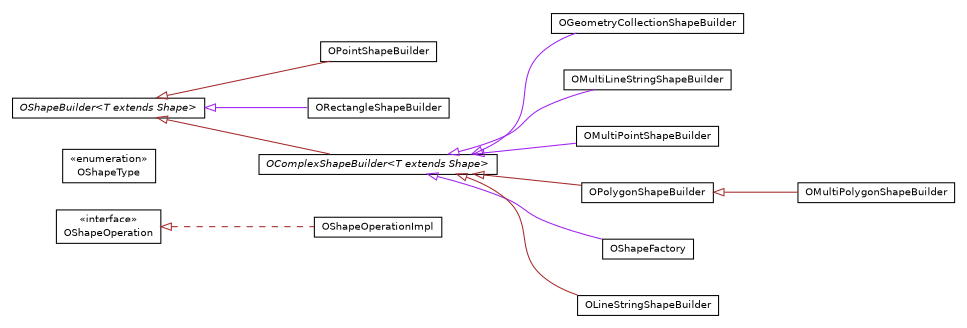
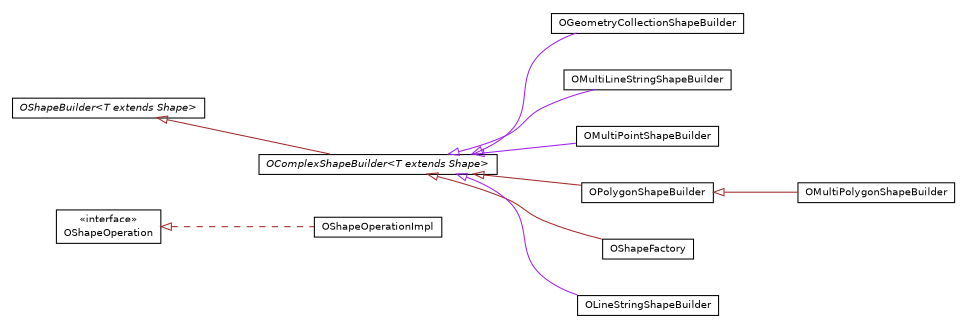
node "OPointShapeBuilder": removed
node "ORectangleShapeBuilder": removed
node "OShapeType": removed
edge "OShapeFactory" -> "OComplexShapeBuilder<T extends Shape>": color purple -> brown
edge "OLineStringShapeBuilder" -> "OComplexShapeBuilder<T extends Shape>": color brown -> purple
